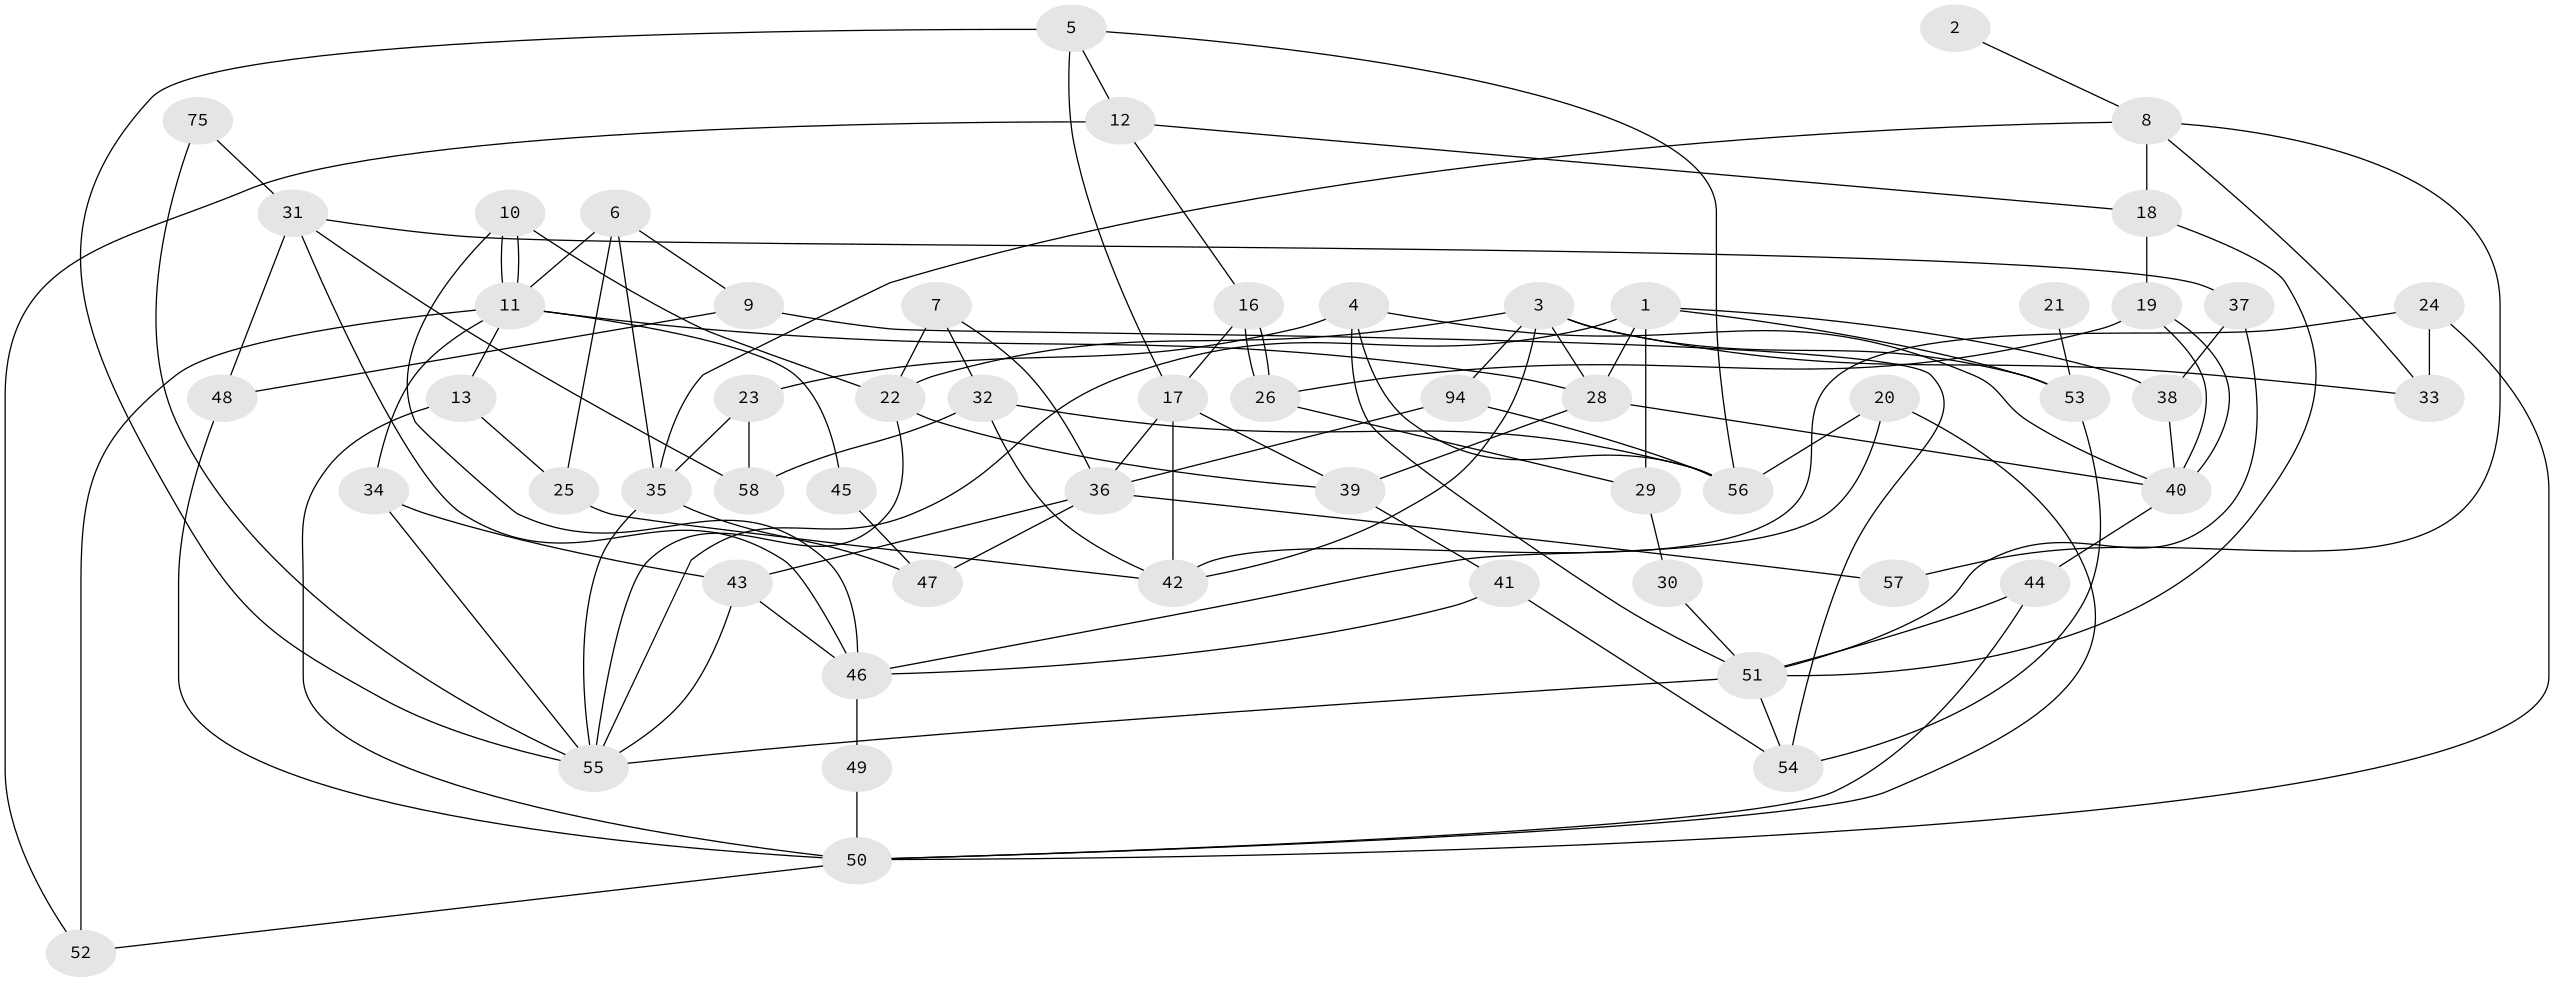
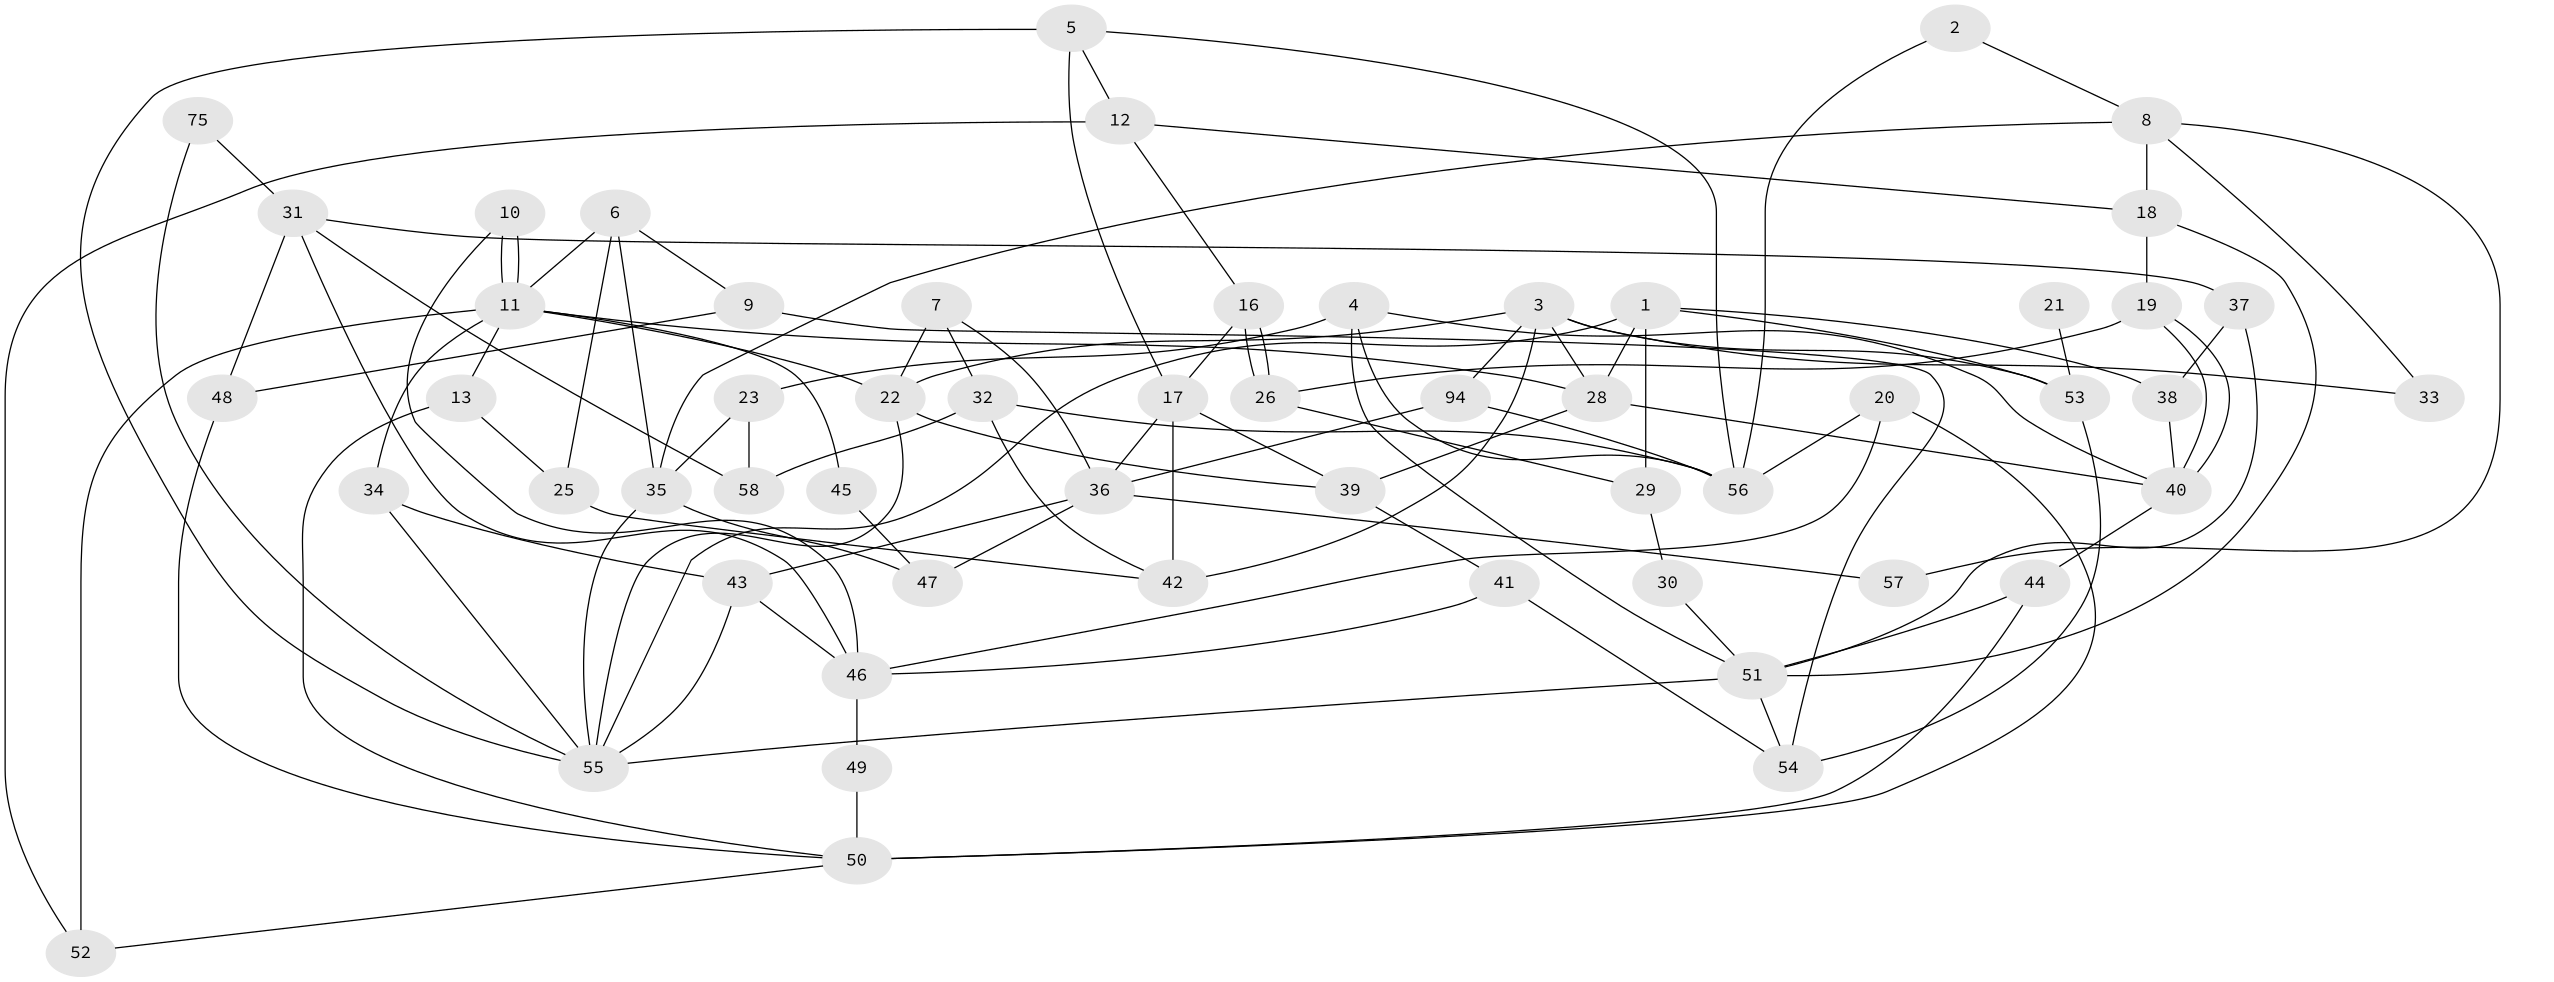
edge "2" -- "56": added
node "24": removed
edge "10" -- "22": now "11" -- "22"
